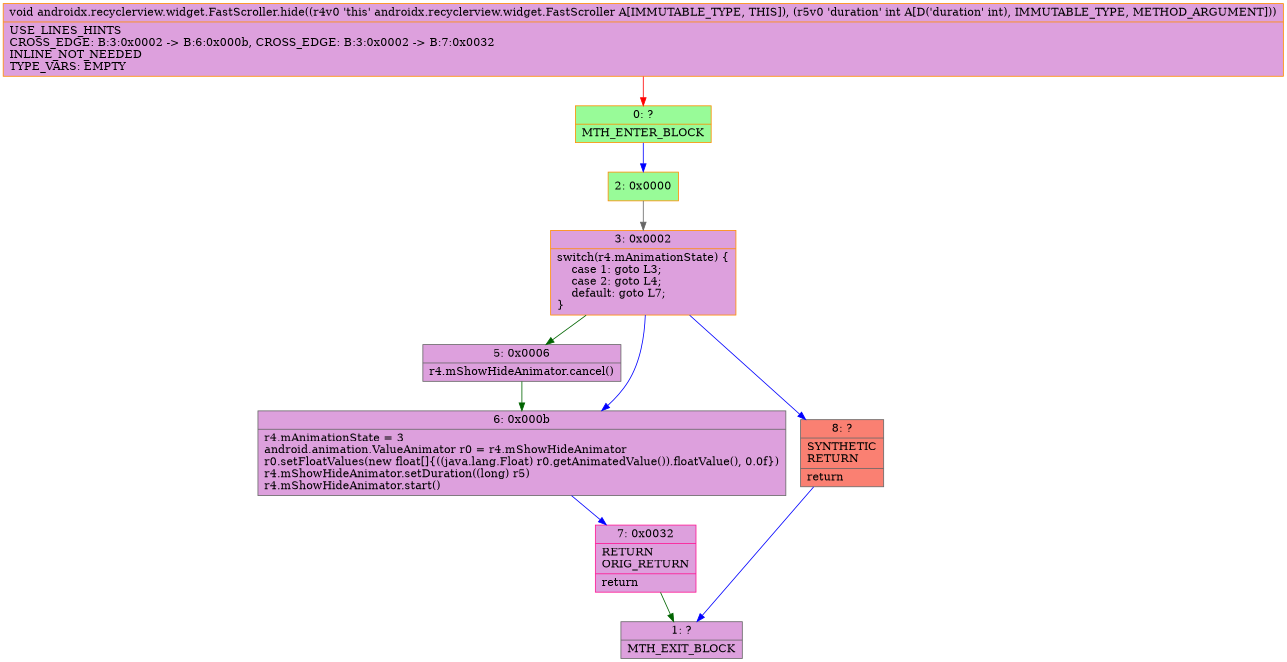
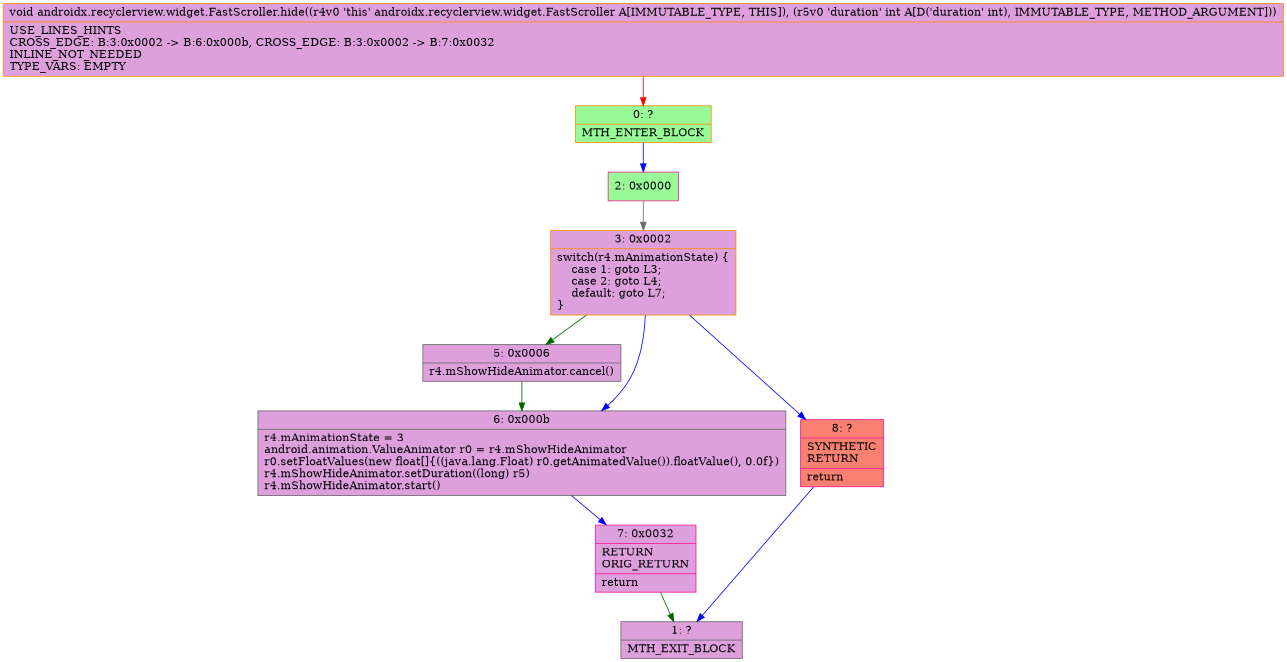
node "2: 0x0000": color darkorange -> deeppink
node "8: ?": color gray40 -> deeppink
